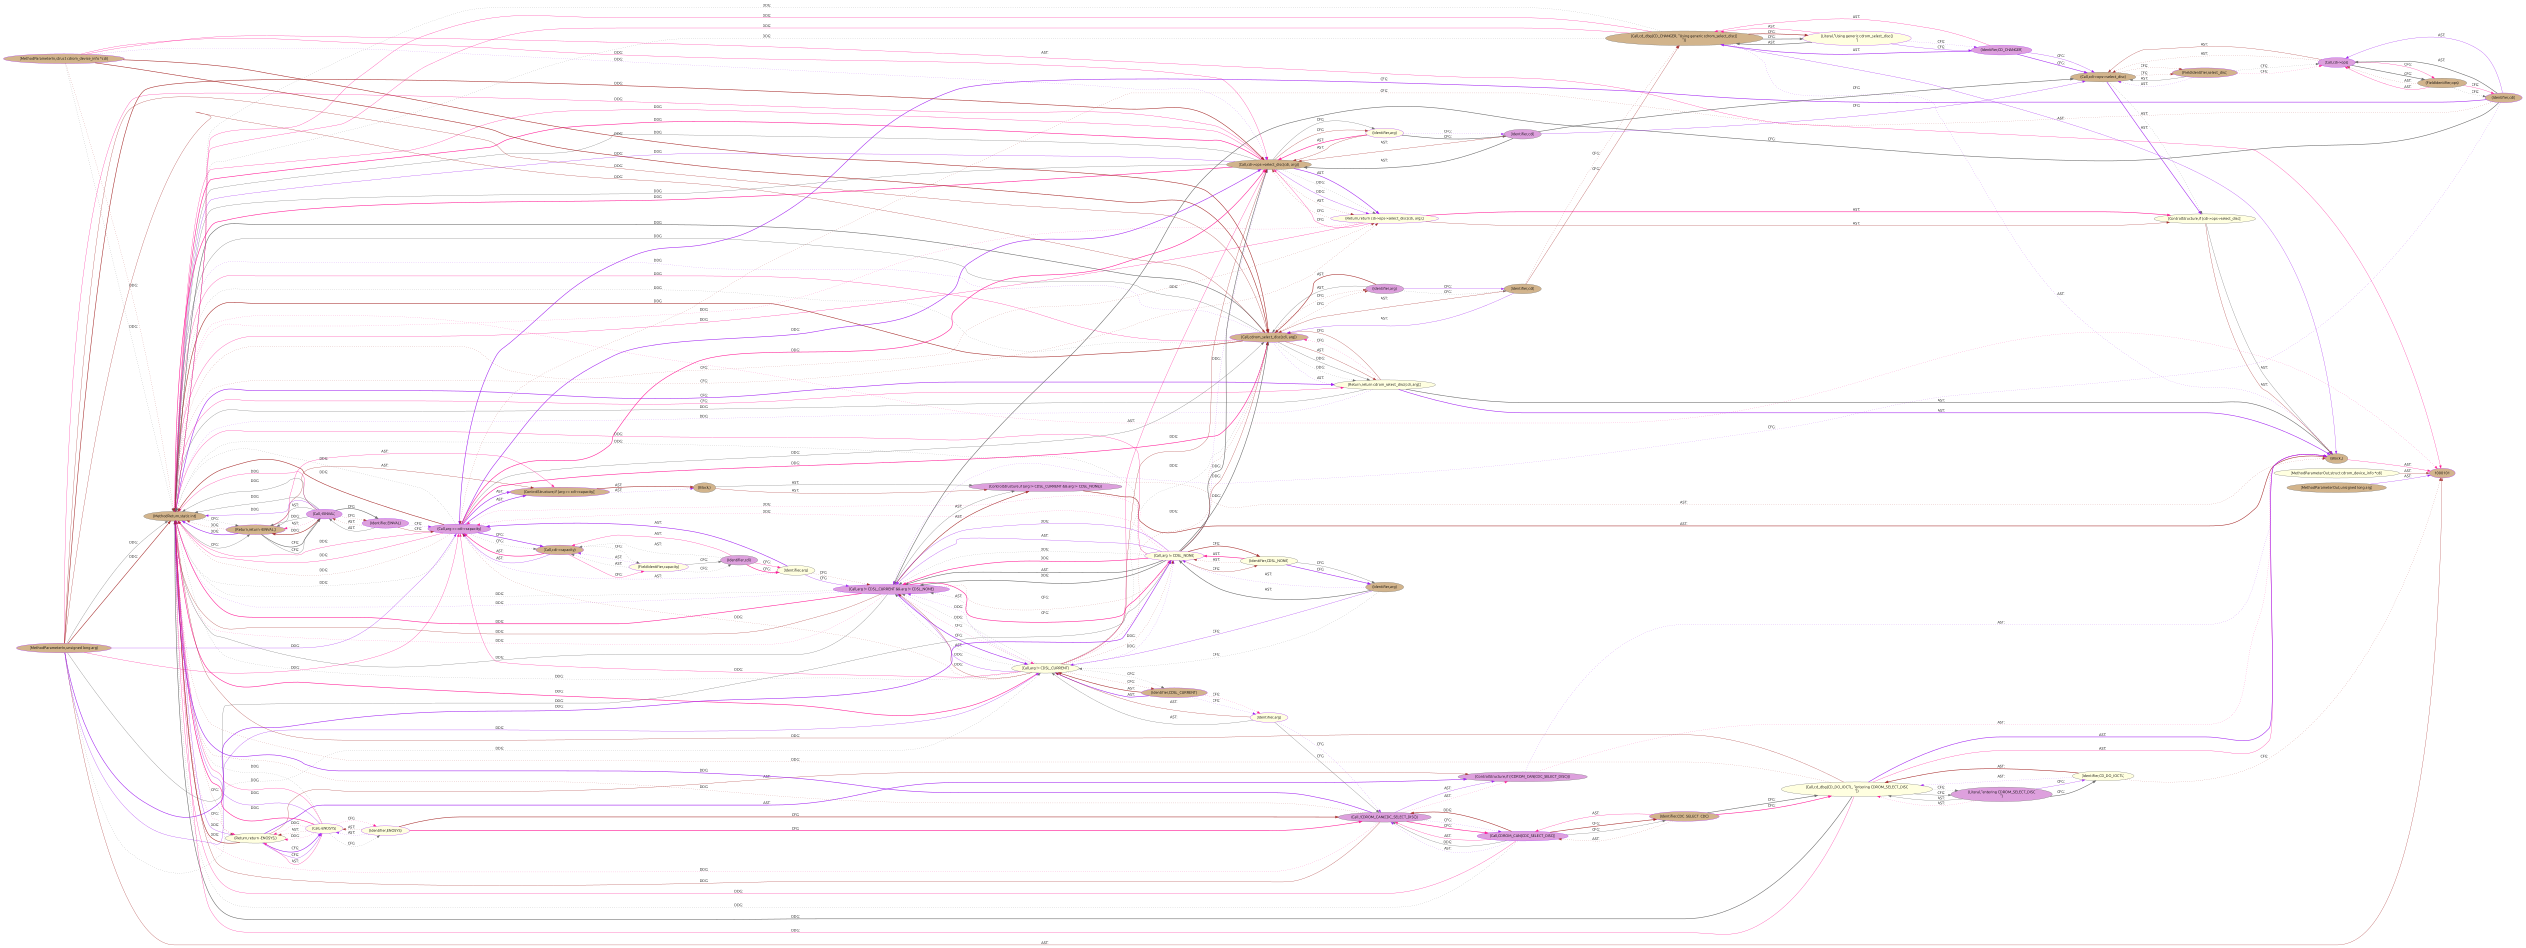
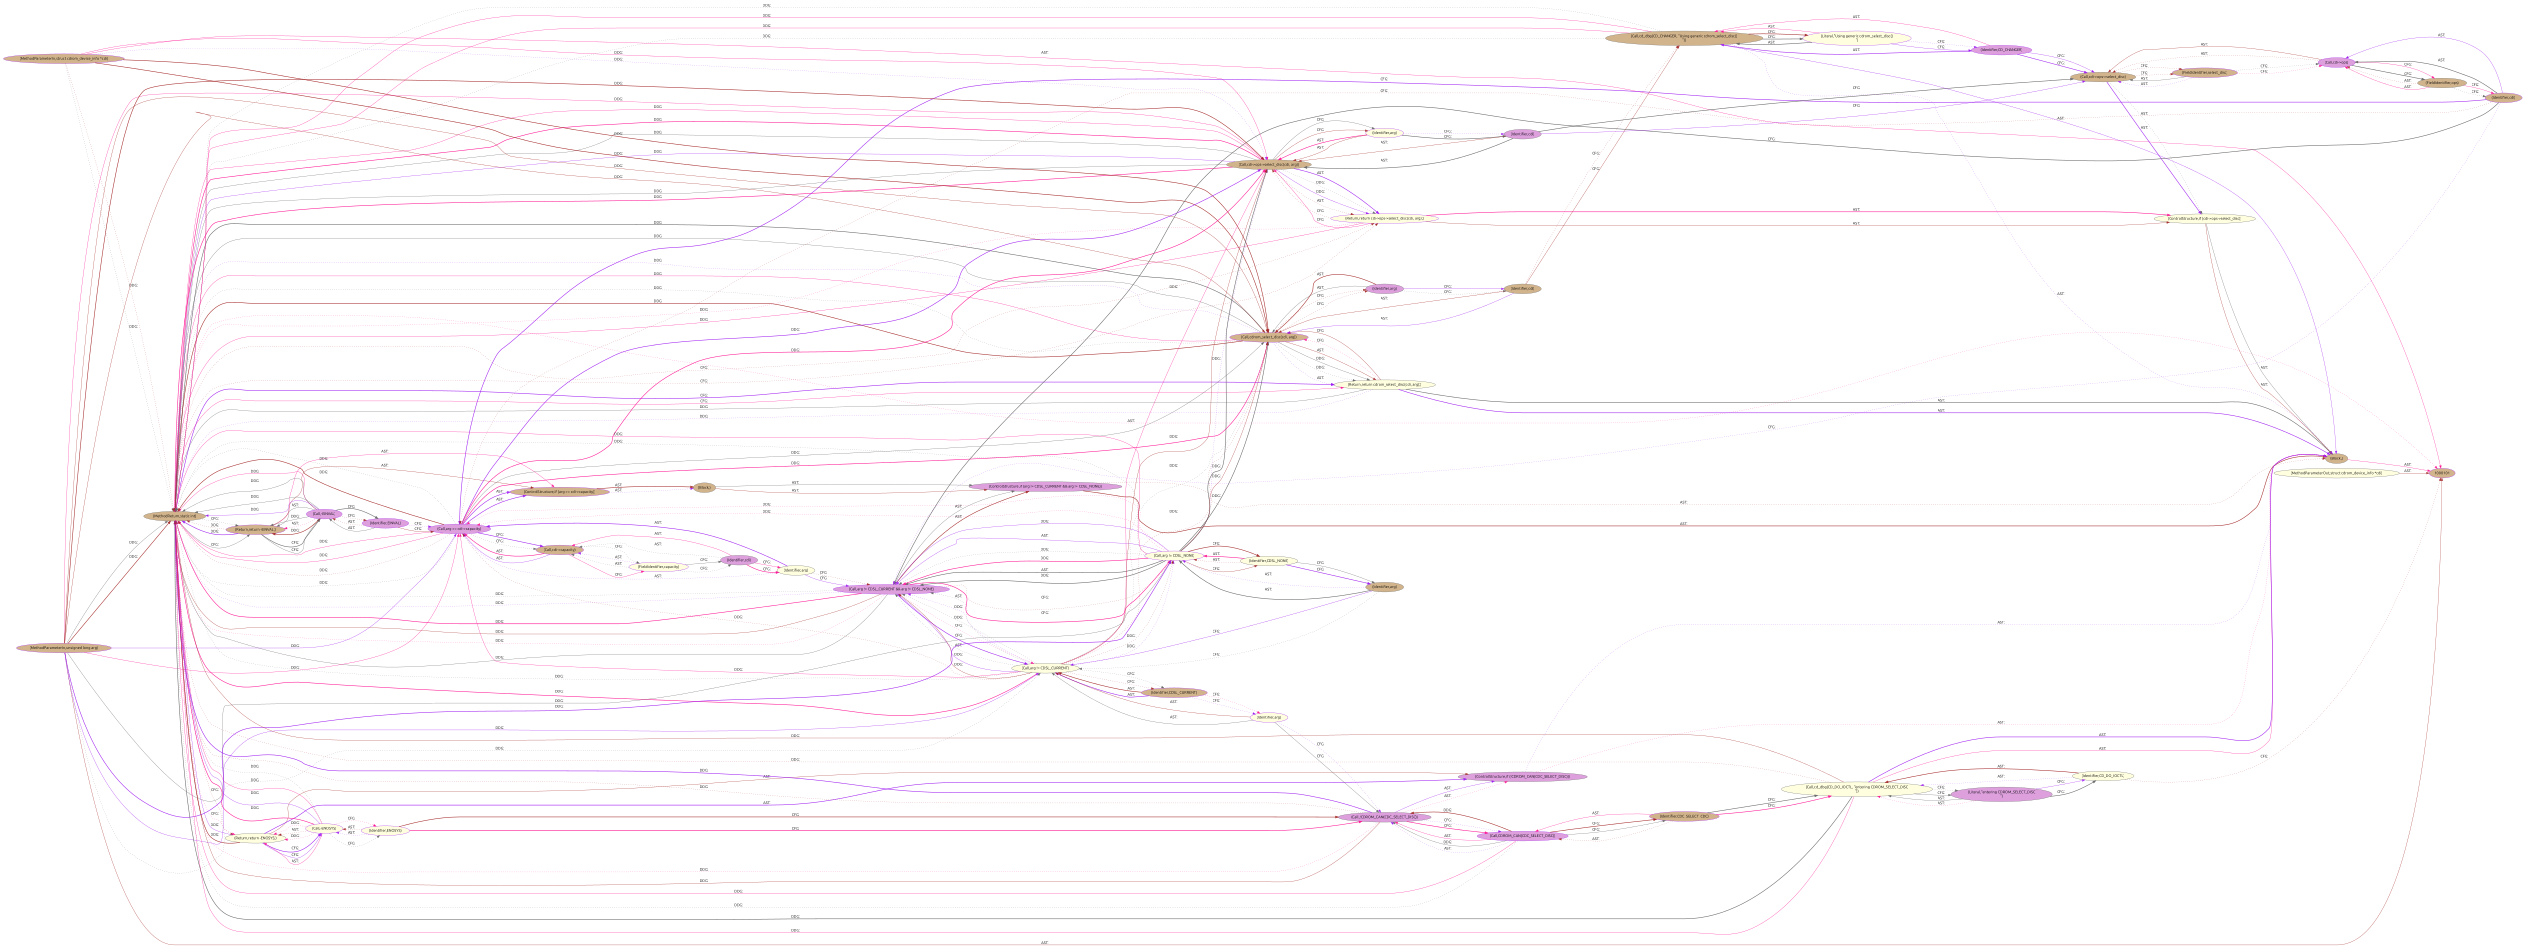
node "(MethodParameterOut,unsigned long arg)": removed
